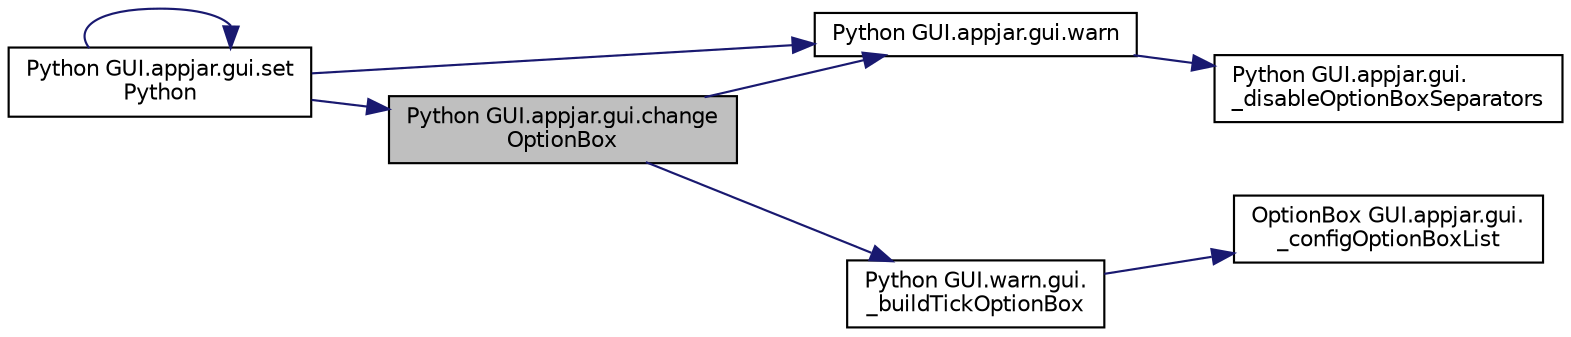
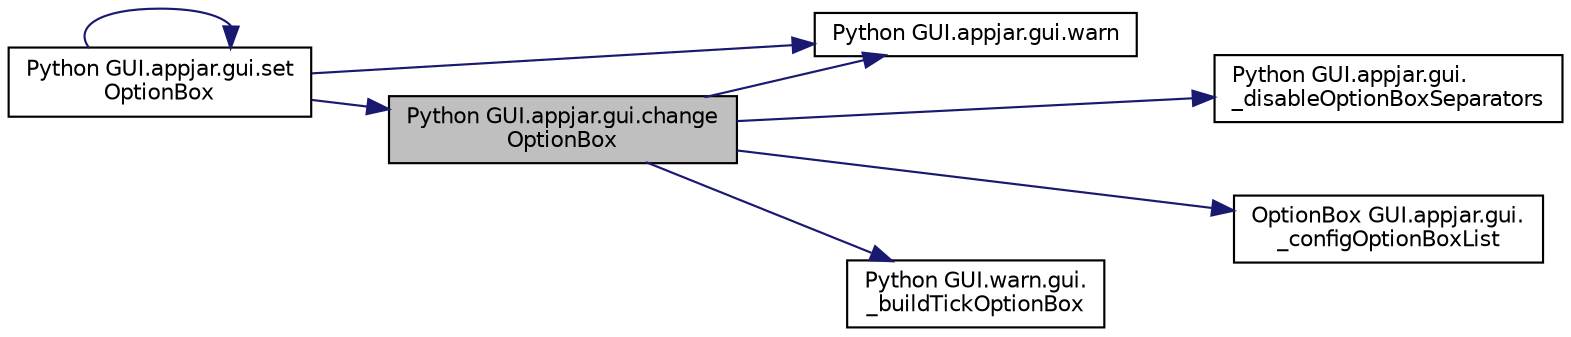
edge "Python GUI.appjar.gui.warn" -> "Python GUI.appjar.gui. _disableOptionBoxSeparators": now "Python GUI.appjar.gui.change OptionBox" -> "Python GUI.appjar.gui. _disableOptionBoxSeparators"
node "Python GUI.appjar.gui.set Python": label "Python GUI.appjar.gui.set Python" -> "Python GUI.appjar.gui.set OptionBox"
edge "Python GUI.warn.gui. _buildTickOptionBox" -> "OptionBox GUI.appjar.gui. _configOptionBoxList": now "Python GUI.appjar.gui.change OptionBox" -> "OptionBox GUI.appjar.gui. _configOptionBoxList"
